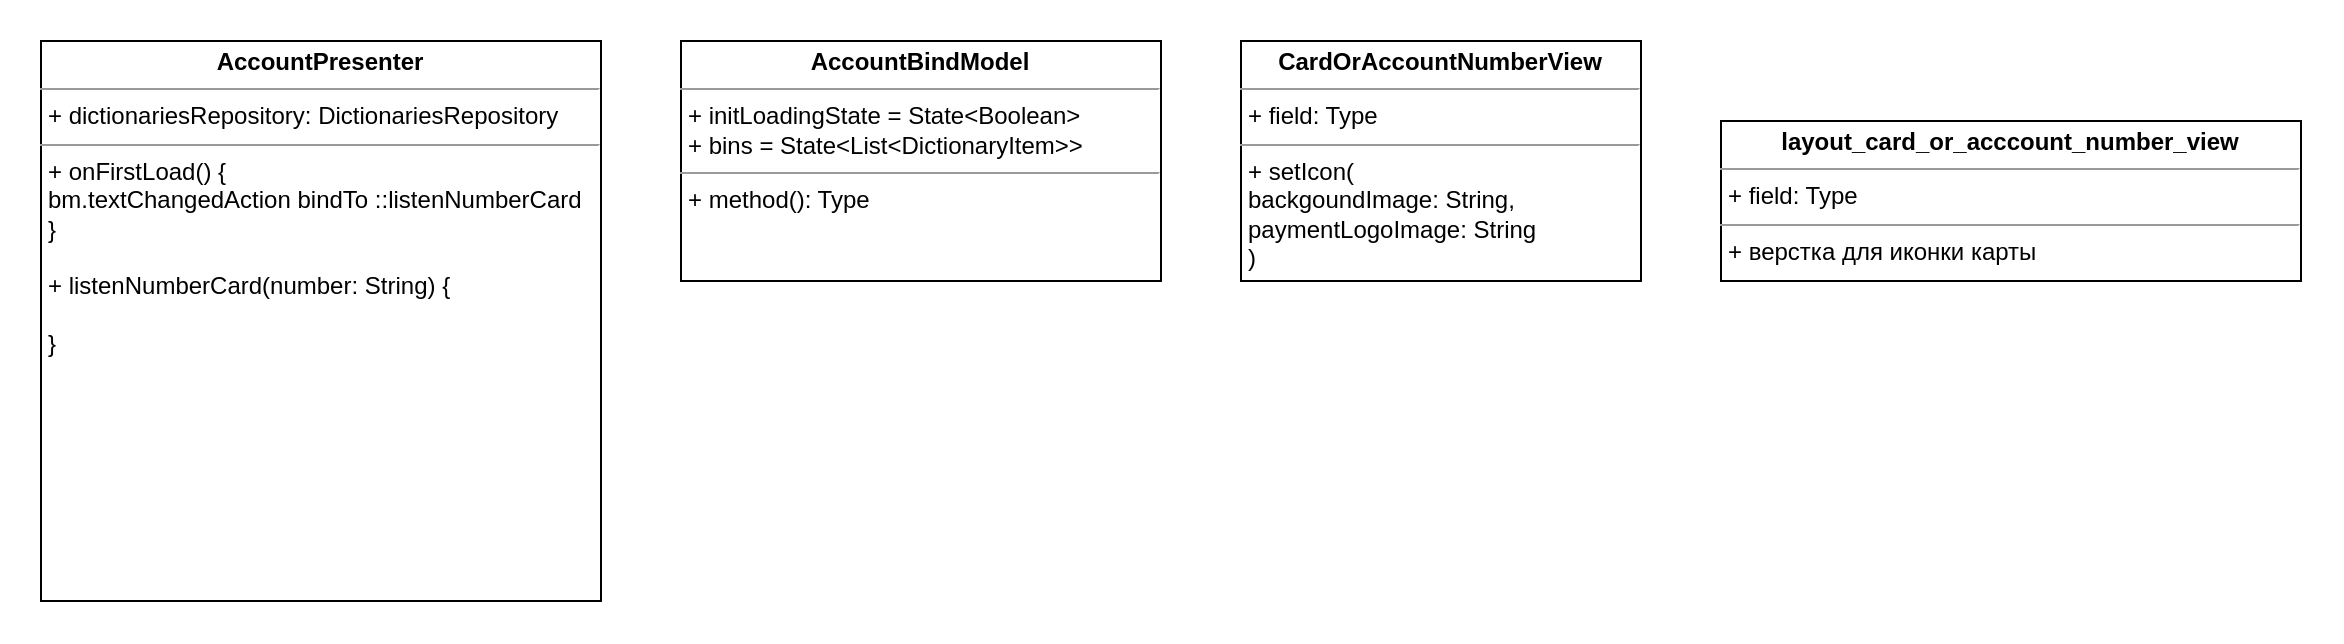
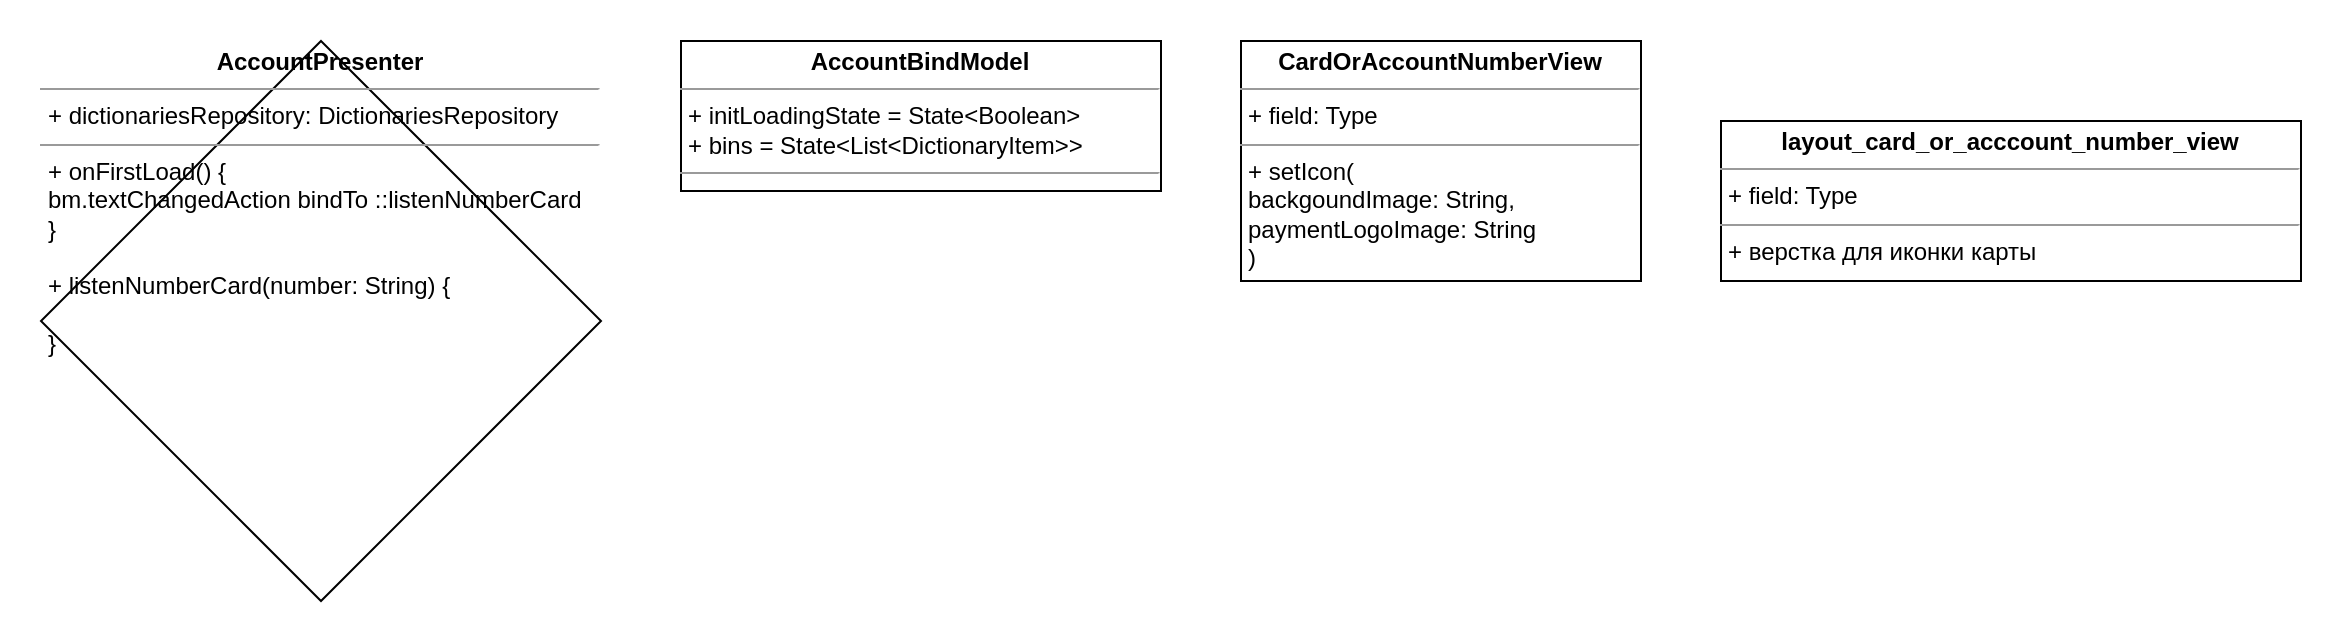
node "AccountBindModel + initLoadingState = State<Boolean> + bins = State<List<DictionaryItem>> + method(): Type": size 480x240 -> 480x150
node "AccountPresenter + dictionariesRepository: DictionariesRepository + onFirstLoad() { bm.textChangedAction bindTo ::listenNumberCard } + listenNumberCard(number: String) { }": shape rectangle -> diamond
